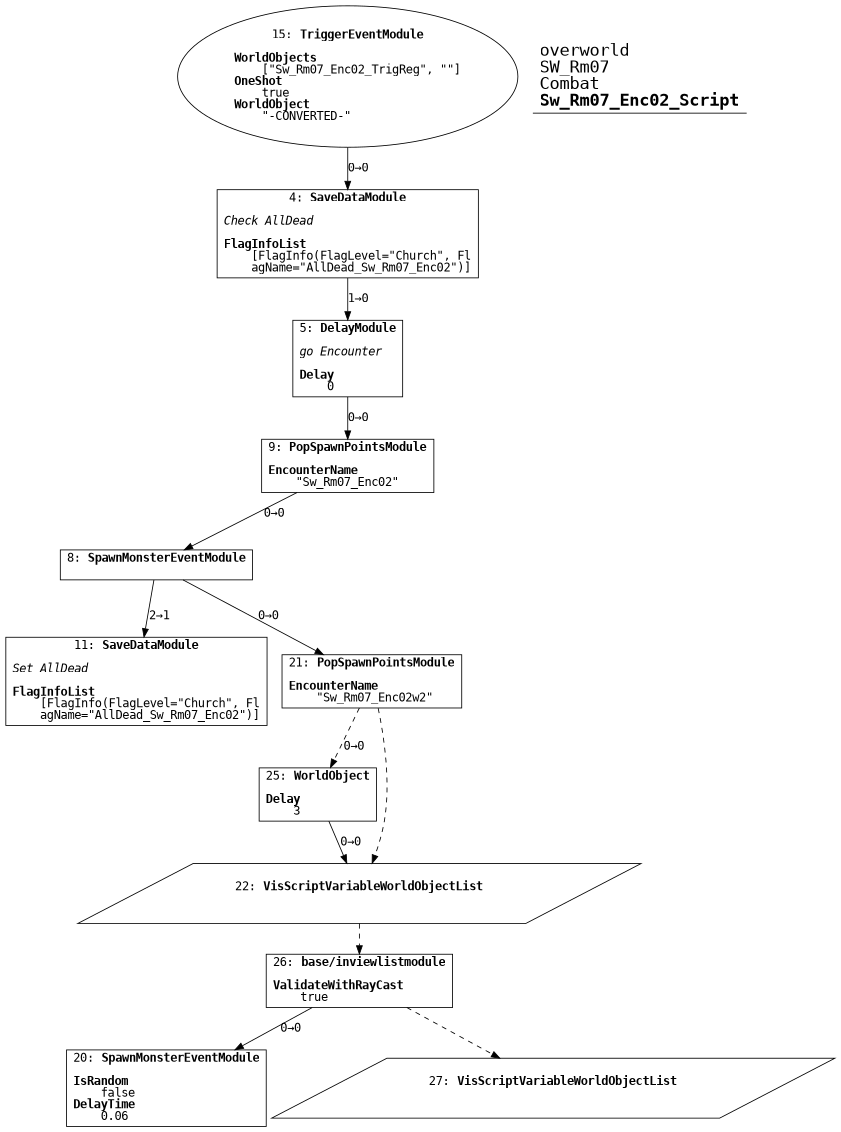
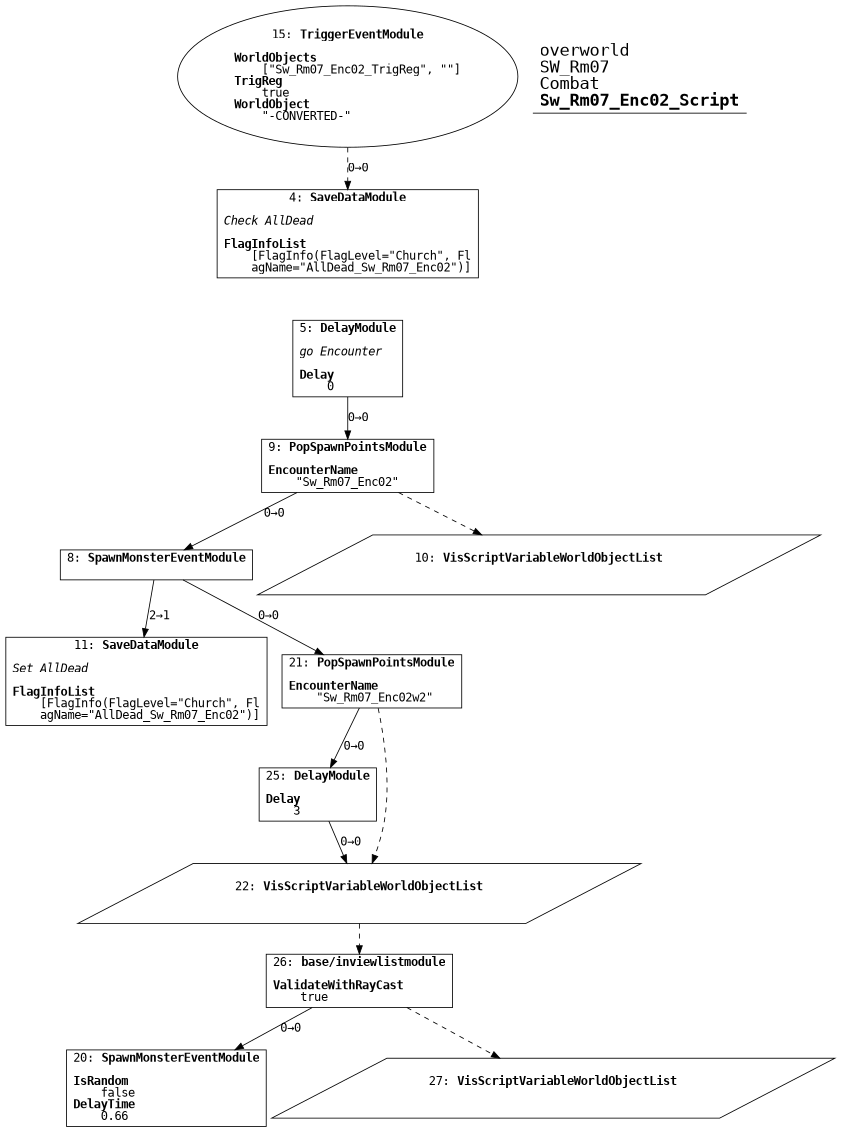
node "15:": text "OneShot" -> "TrigReg"
edge "15:" -> "4:": style solid -> dashed
edge "4:" -> "5:": removed, label "1→0"
node "10:": added
edge "21:" -> "25:": style dashed -> solid
node "25:": text "WorldObject" -> "DelayModule"
node "20:": text "0.06" -> "0.66"
